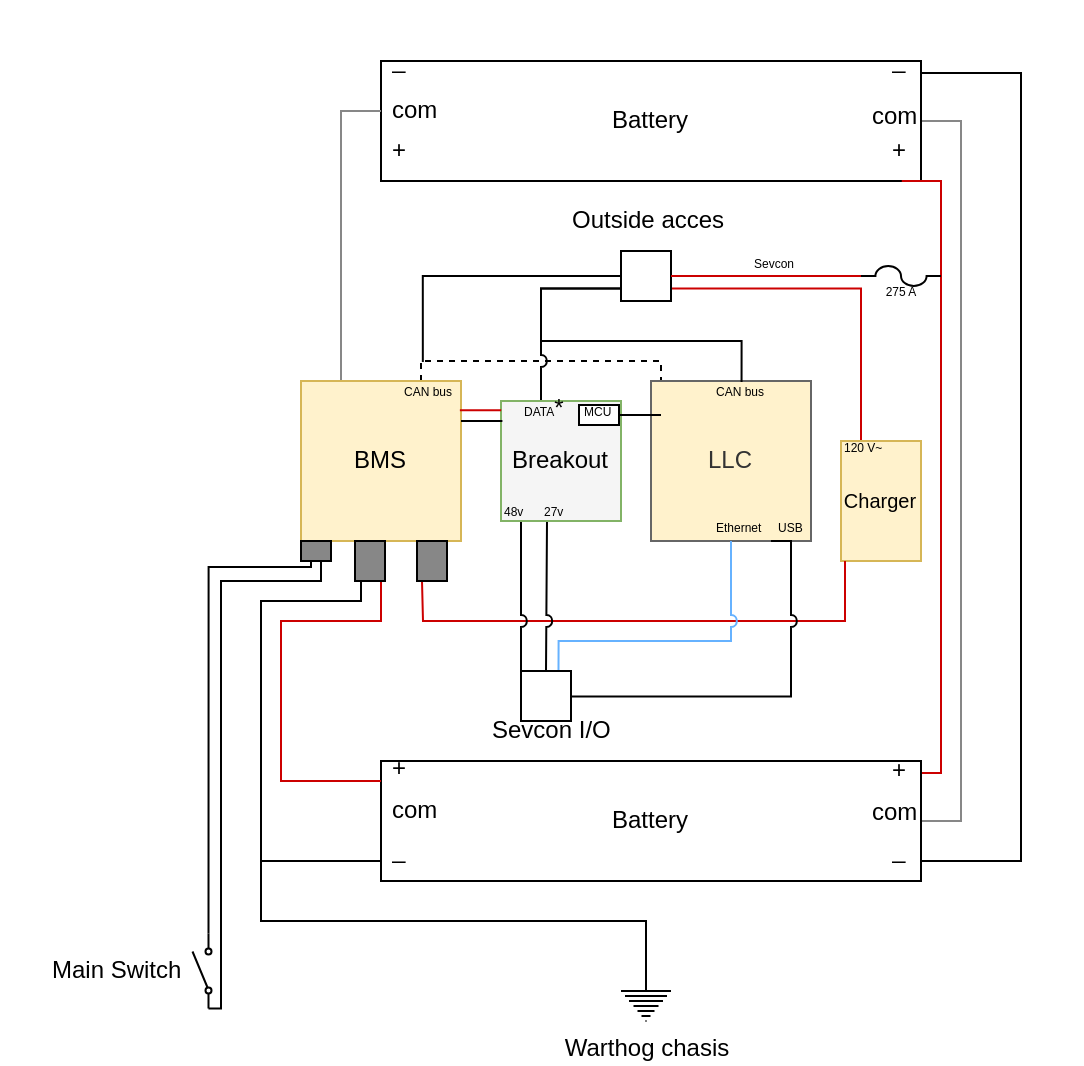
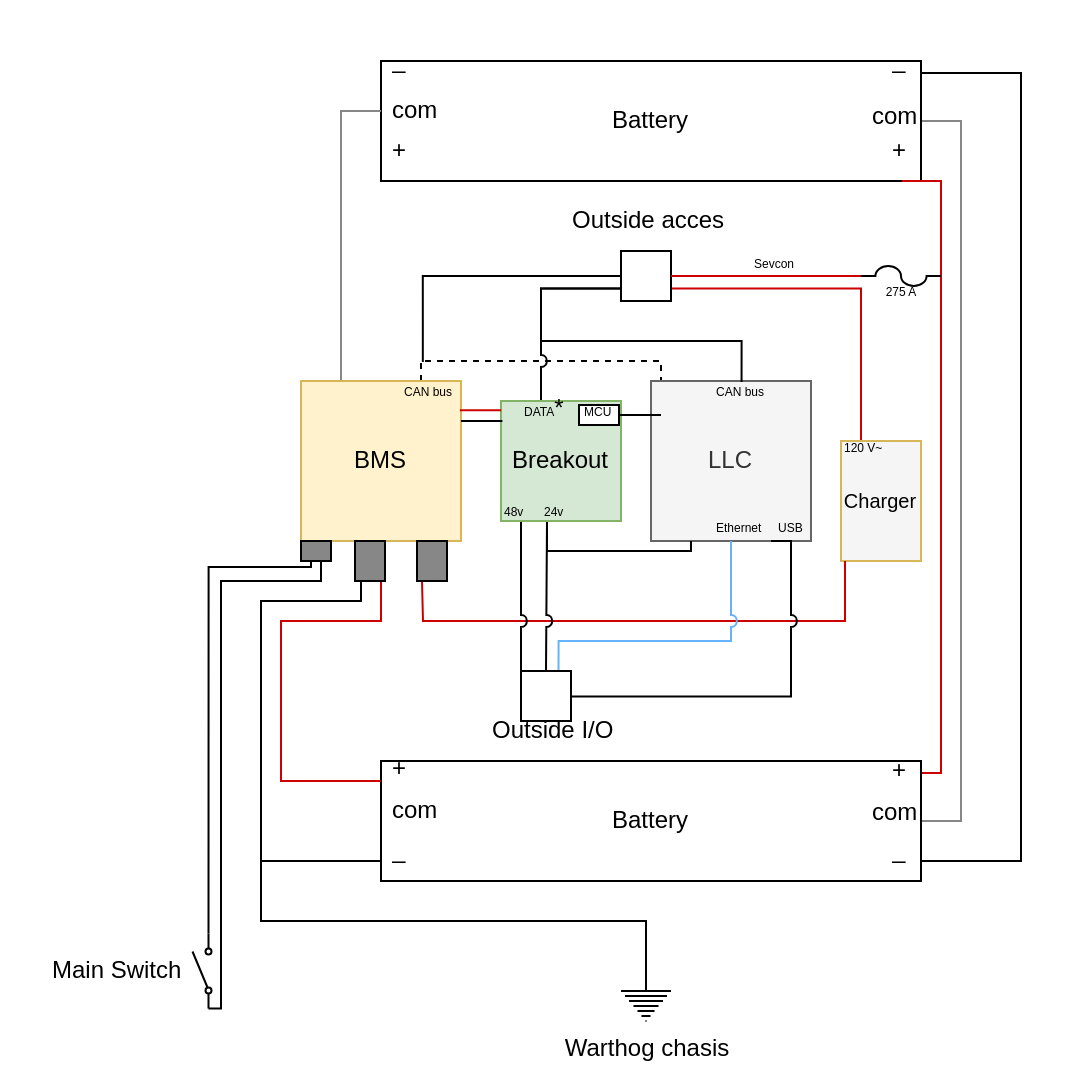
node "Breakout": fillcolor #f5f5f5 -> #d5e8d4
node "LLC": fillcolor #fff2cc -> #f5f5f5
node "Charger": fillcolor #fff2cc -> #f5f5f5
node "27v": label "27v" -> "24v"
edge "Breakout" -- "LLC": added
node "Sevcon I/O": label "Sevcon I/O" -> "Outside I/O"
